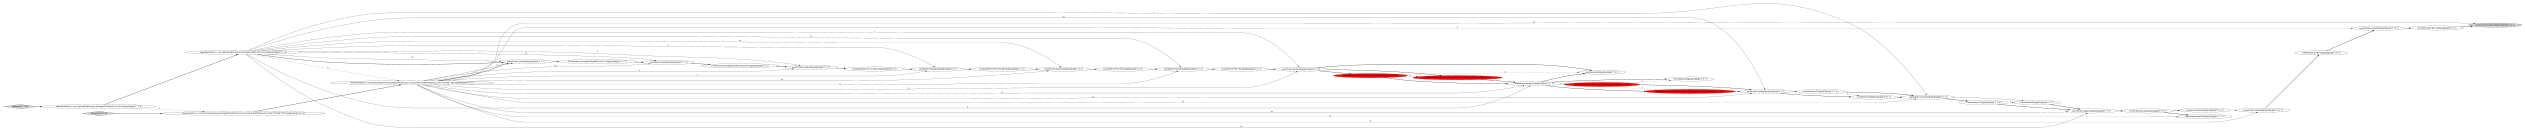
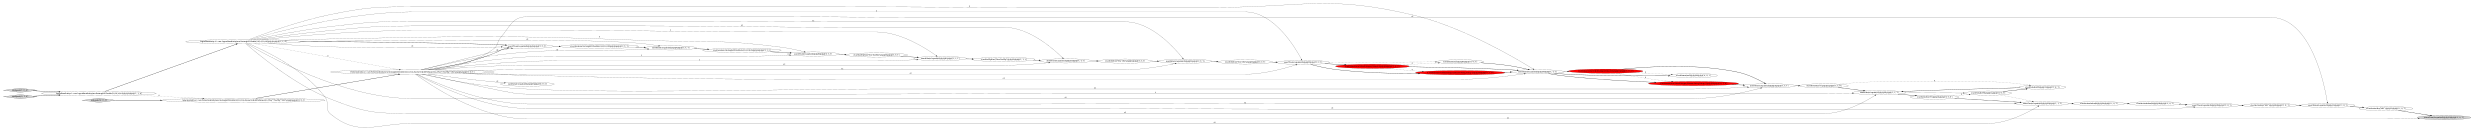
edge "assertTrue(e1.equals(e2))@@@17@@@['1', '1', '1']" -> "e1.setDataset(null)@@@18@@@['0', '0', '1']": style bold -> dashed
edge "assertFalse(e1.equals(e2))@@@19@@@['1', '1', '1']" -> "e1.setDataset(null)@@@18@@@['0', '0', '1']": reversed
node "testEquals['1', '0', '0']": added
edge "assertTrue(e1.equals(e2))@@@21@@@['1', '1', '1']" -> "e1.setPieIndex(99)@@@22@@@['0', '0', '1']": now "e2.setPieIndex(99)@@@24@@@['0', '0', '1']" -> "e1.setPieIndex(99)@@@22@@@['0', '0', '1']"
edge "e2.setPieIndex(99)@@@24@@@['0', '0', '1']" -> "assertTrue(e1.equals(e2))@@@25@@@['1', '1', '1']": style bold -> dashed
edge "e2.setSectionIndex(66)@@@28@@@['0', '0', '1']" -> "assertTrue(e1.equals(e2))@@@29@@@['0', '0', '1']": style dashed -> bold
edge "e1.setSectionIndex(66)@@@26@@@['0', '0', '1']" -> "assertFalse(e1.equals(e2))@@@27@@@['0', '0', '1']": removed
